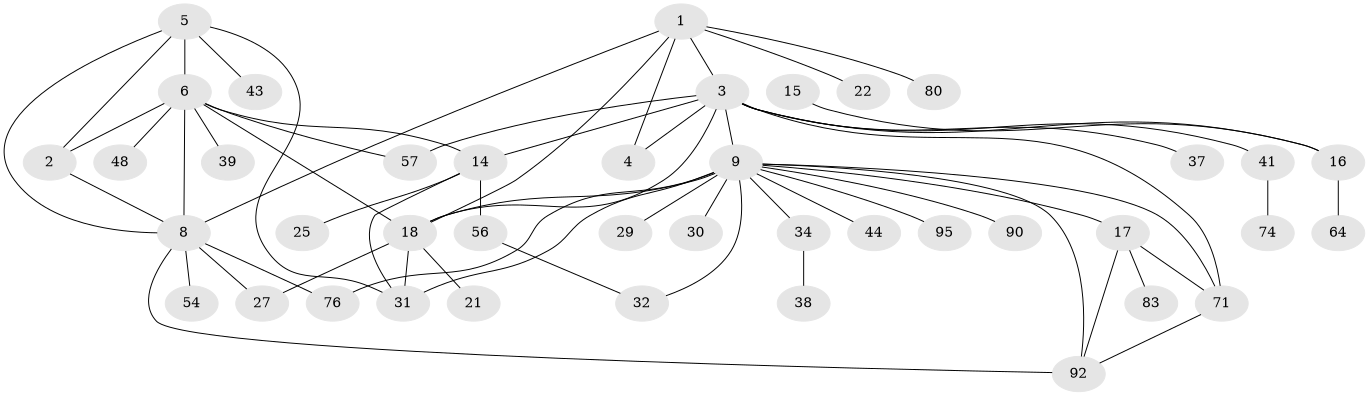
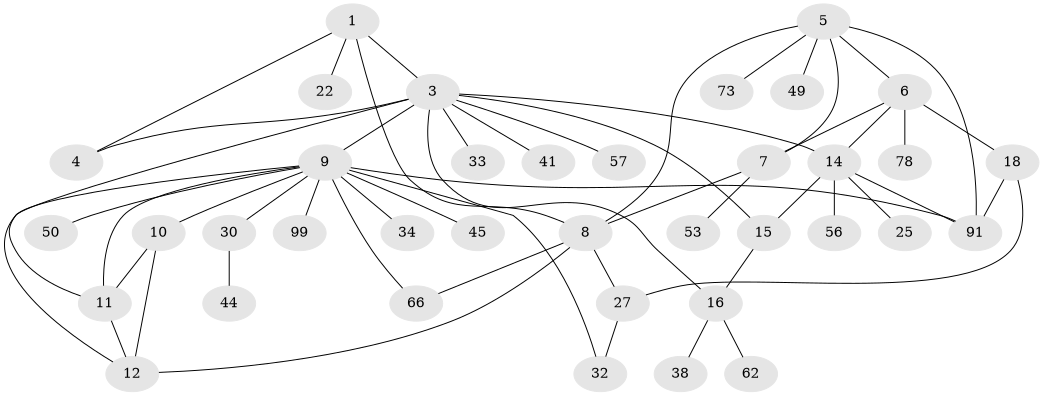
node "43": label "43" -> "73"
node "49": added
node "80": removed
edge "6" -- "57": removed
edge "1" -- "18": removed
node "2": label "2" -> "7"
node "48": label "48" -> "78"
edge "6" -- "8": removed
node "39": removed
node "37": label "37" -> "33"
edge "9" -- "18": removed
edge "14" -- "15": added
edge "9" -- "44": now "30" -- "44"
edge "3" -- "18": now "3" -- "15"
node "29": label "29" -> "99"
node "53": added
node "95": label "95" -> "45"
node "90": label "90" -> "50"
node "17": label "17" -> "10"
node "74": removed
node "64": label "64" -> "62"
edge "56" -- "32": now "27" -- "32"
edge "34" -- "38": now "16" -- "38"
node "54": removed
node "76": label "76" -> "66"
node "31": label "31" -> "91"
node "21": removed
node "83": removed
node "71": label "71" -> "11"
node "92": label "92" -> "12"
